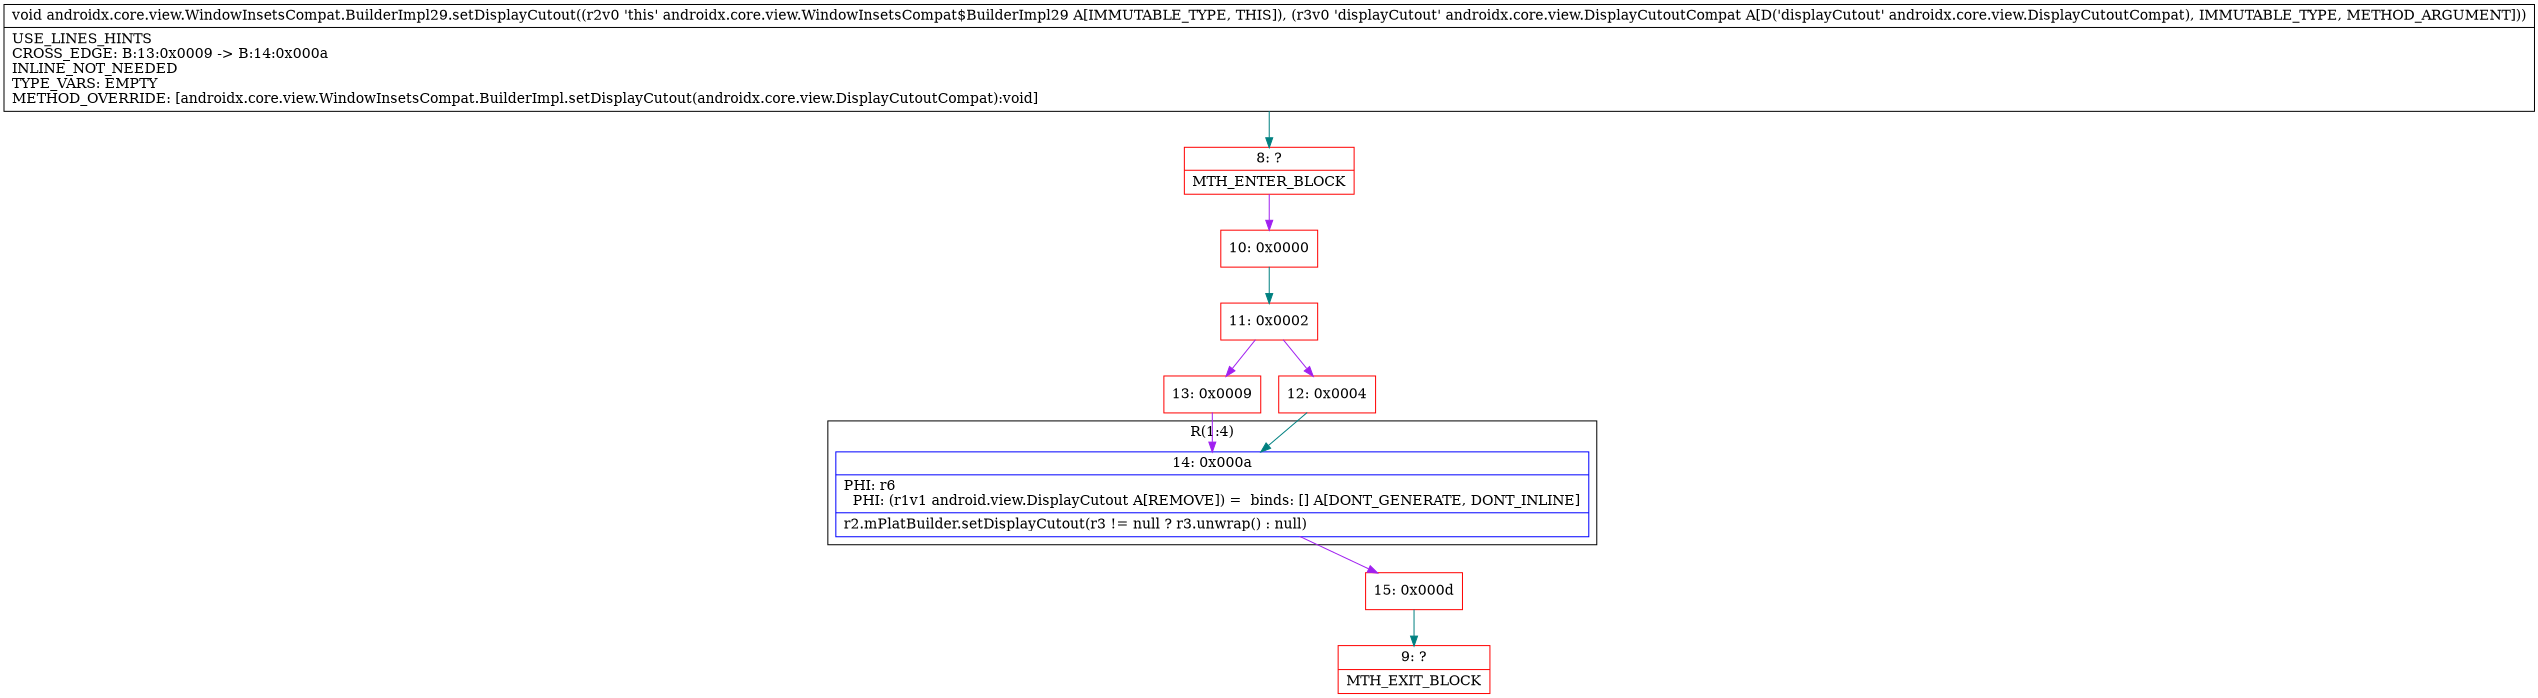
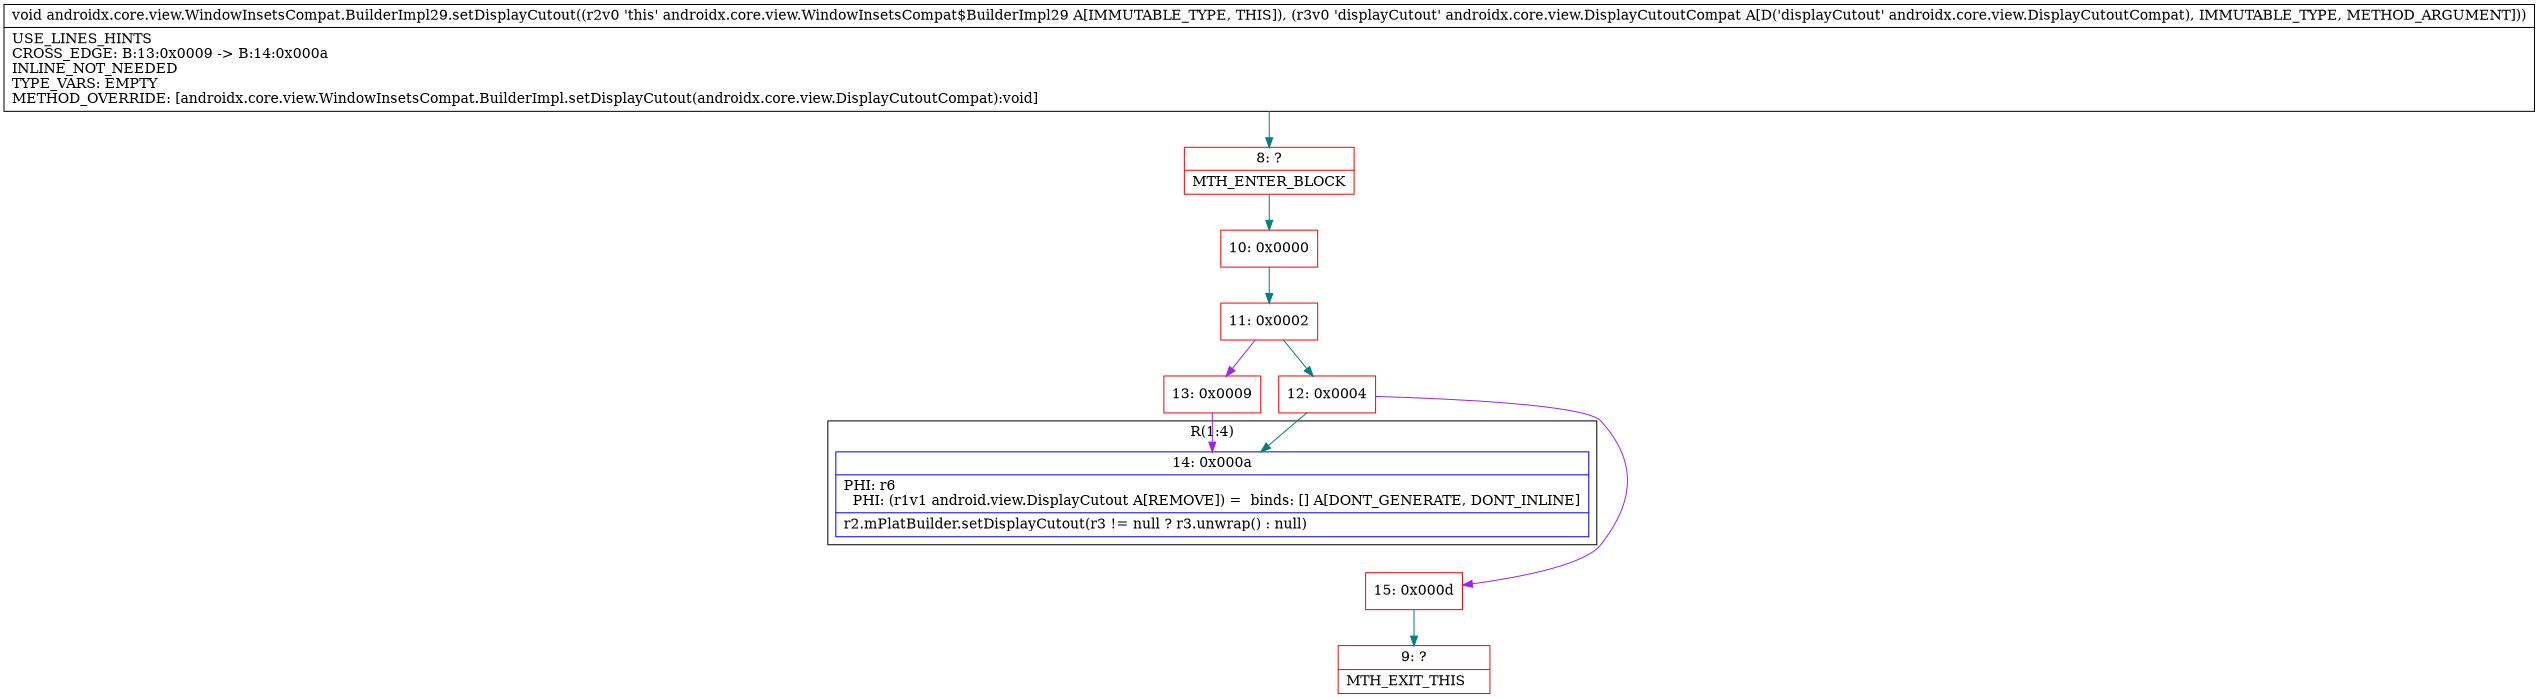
edge "8: ?" -> "10: 0x0000": color purple -> teal
edge "11: 0x0002" -> "12: 0x0004": color purple -> teal
edge "14: 0x000a" -> "15: 0x000d": now "12: 0x0004" -> "15: 0x000d"
node "9: ?": text "MTH_EXIT_BLOCK" -> "MTH_EXIT_THIS"
